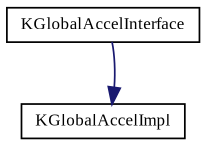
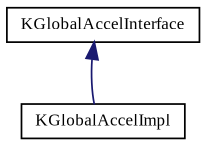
edge "KGlobalAccelInterface" -> "KGlobalAccelImpl": reversed
